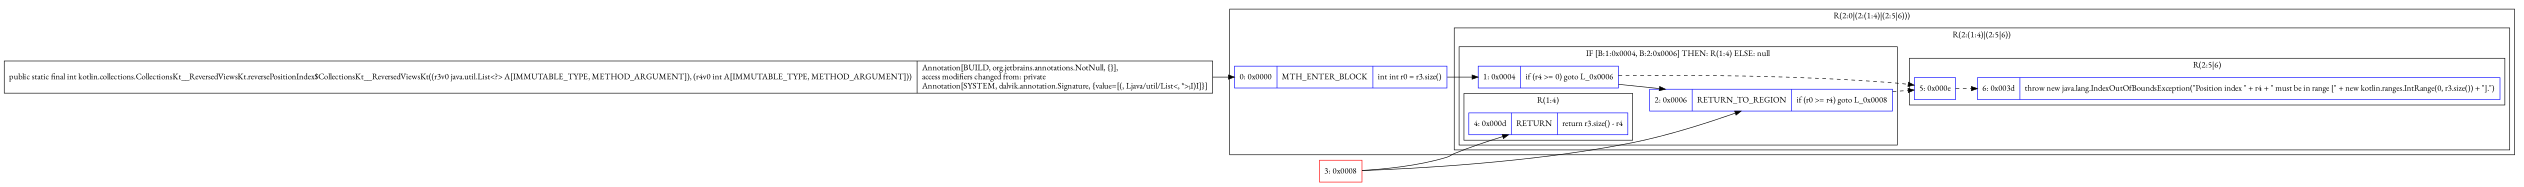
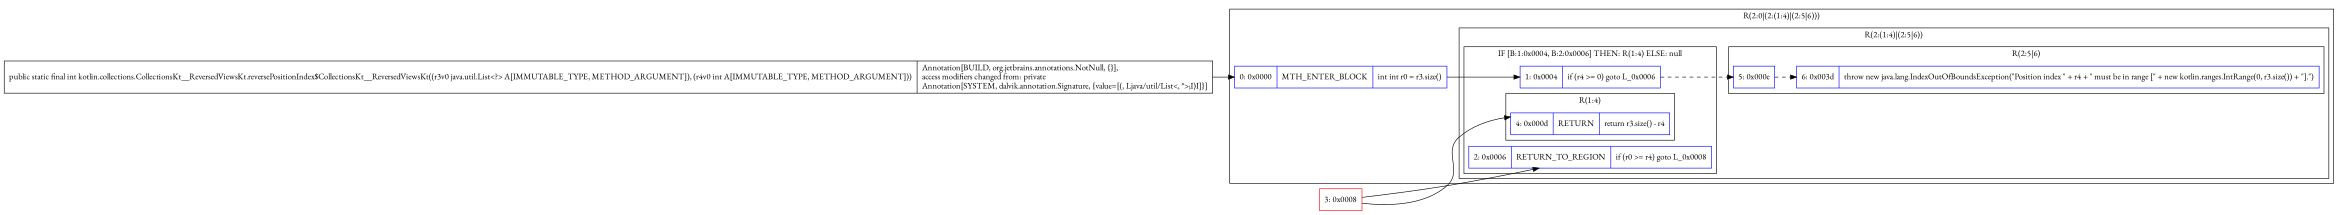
edge "1: 0x0004" -> "2: 0x0006": removed
edge "2: 0x0006" -> "5: 0x000e": removed
